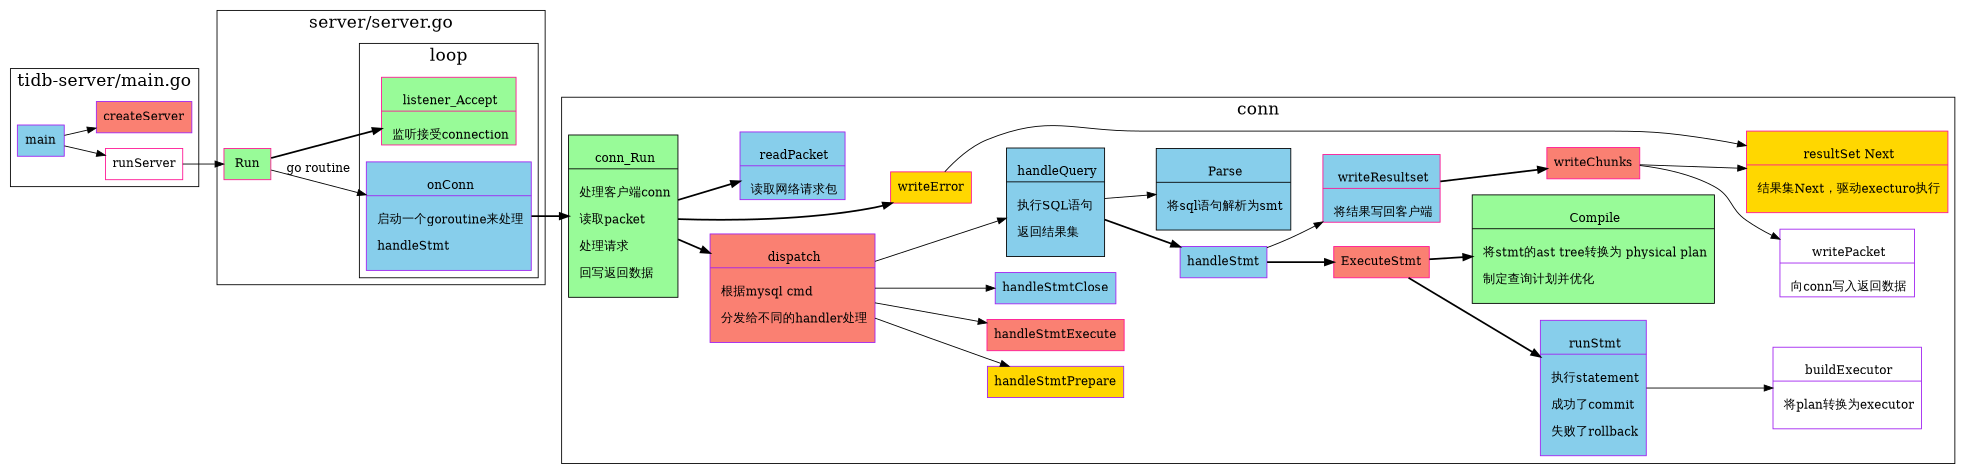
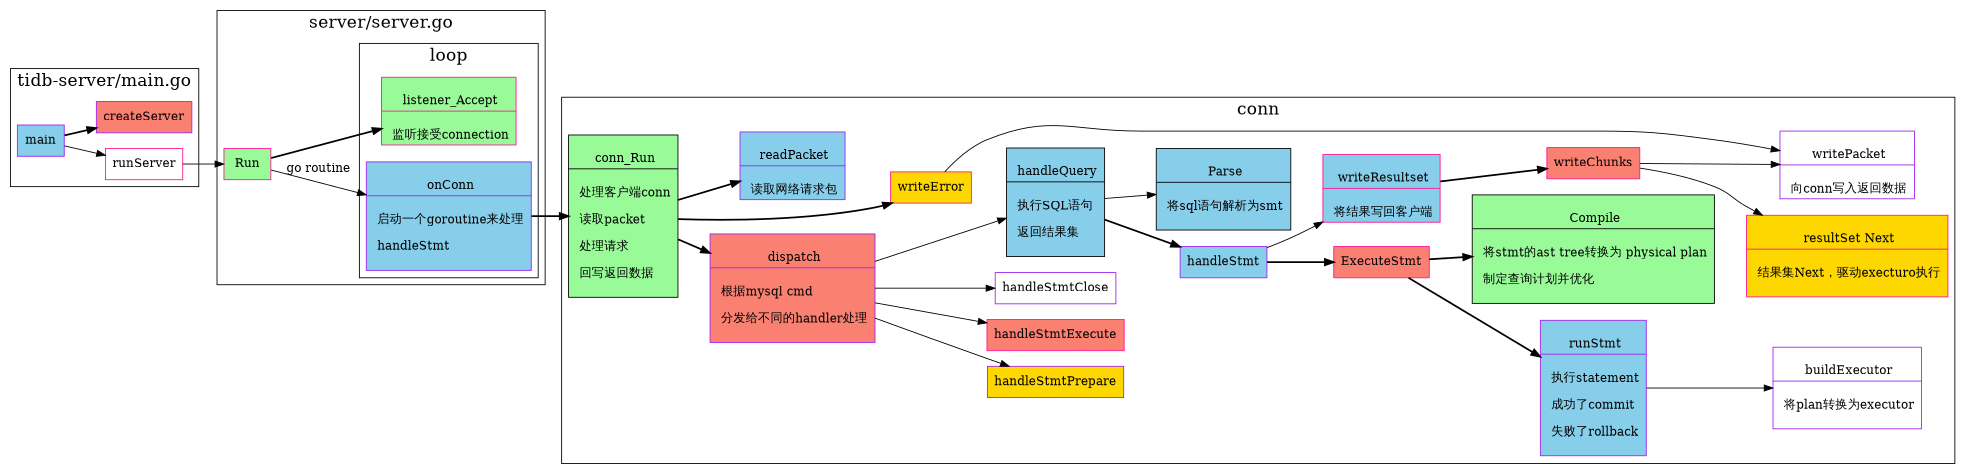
edge "writeError" -> "resultSet Next": now "writeError" -> "writePacket"
edge "main" -> "createServer": style solid -> bold
node "handleStmtClose": fillcolor skyblue -> white
